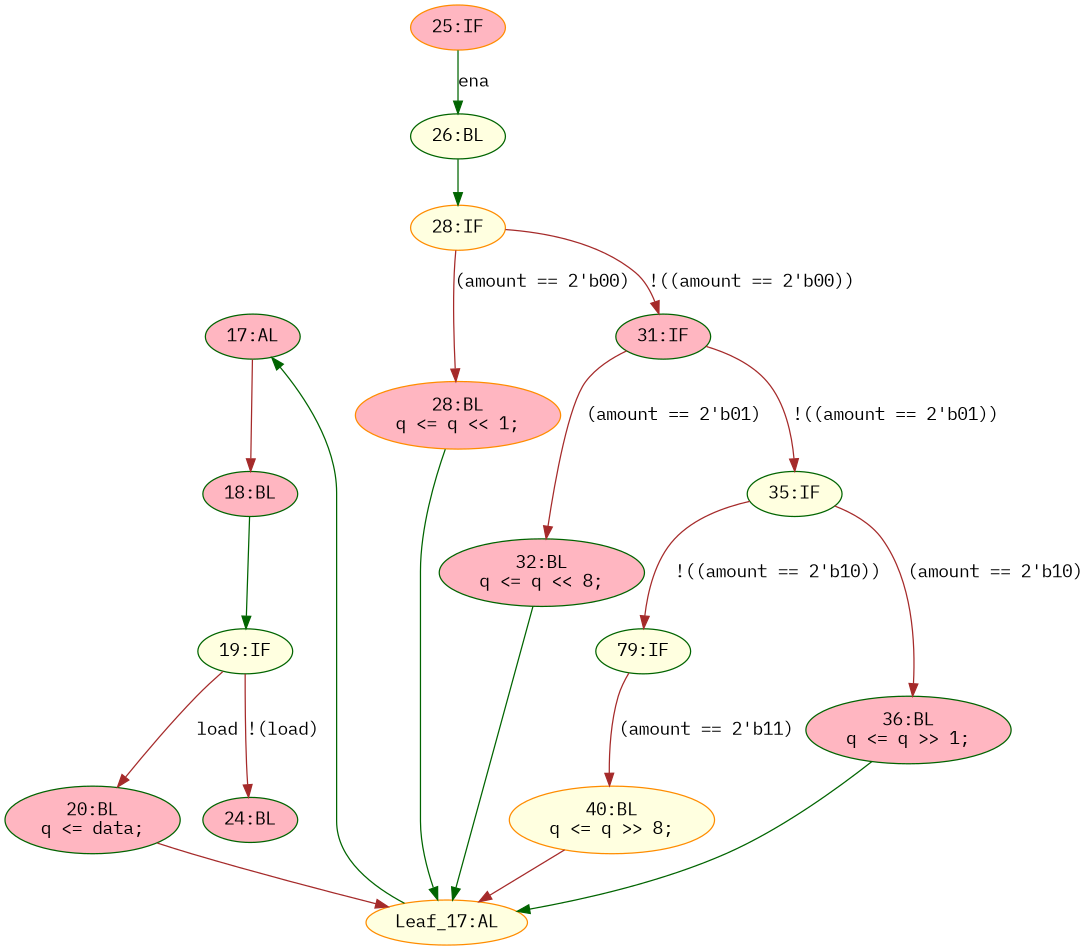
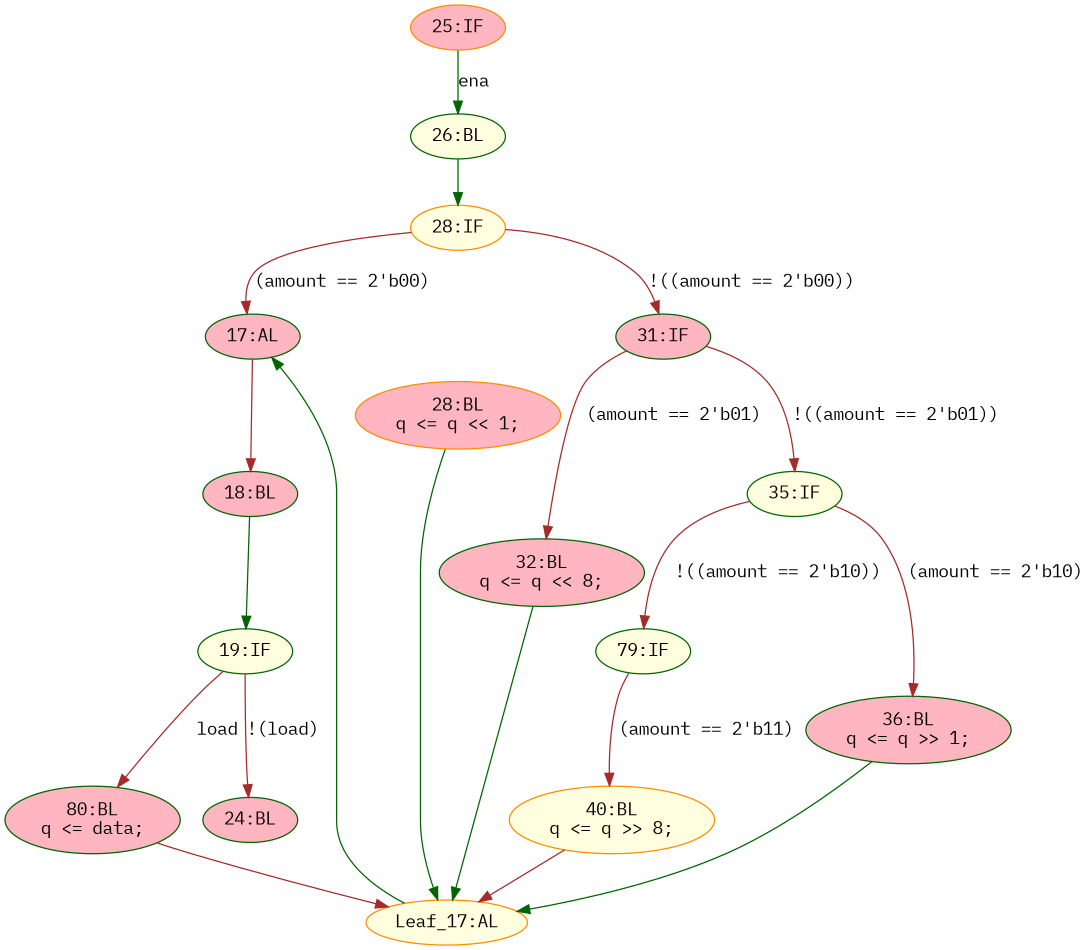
edge "28:IF" -> "28:BL q <= q << 1;": now "28:IF" -> "17:AL"
node "20:BL q <= data;": label "20:BL q <= data;" -> "80:BL q <= data;"
